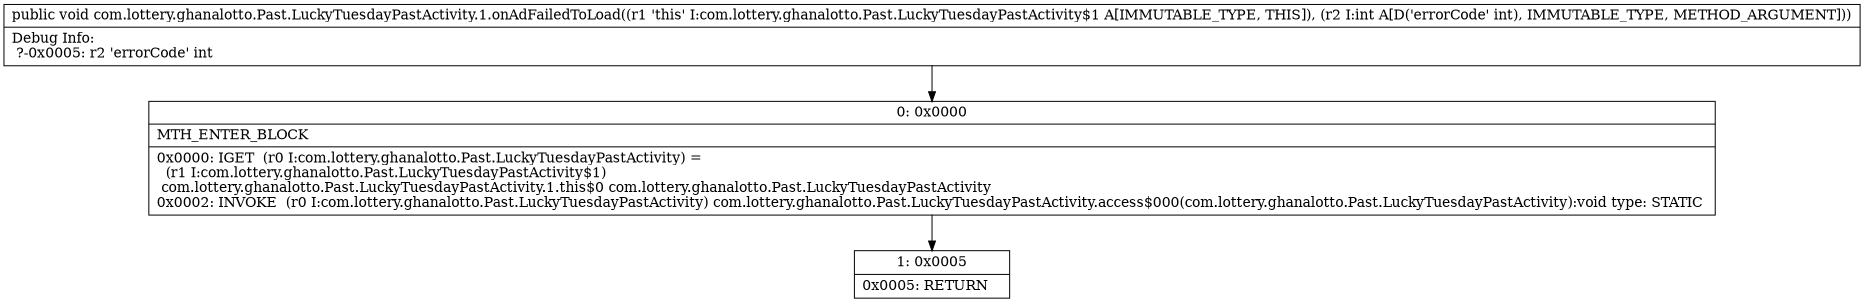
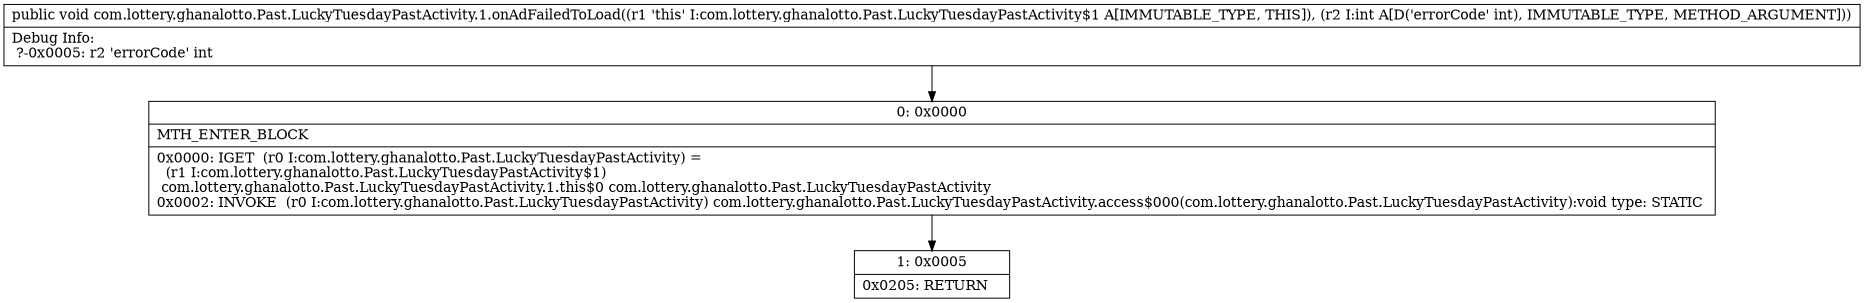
node "1: 0x0005": text "0x0005: RETURN" -> "0x0205: RETURN"
